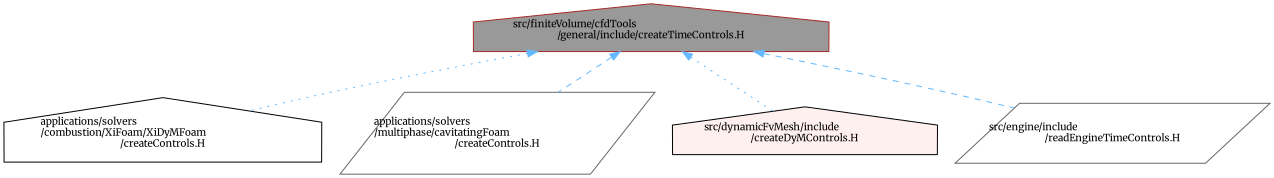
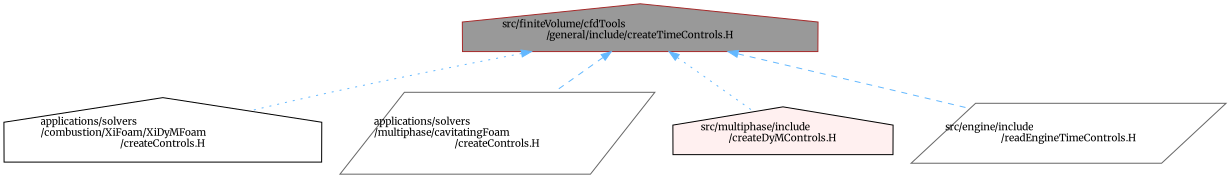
node "src/dynamicFvMesh/include /createDyMControls.H": label "src/dynamicFvMesh/include /createDyMControls.H" -> "src/multiphase/include /createDyMControls.H"
